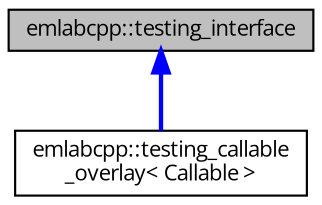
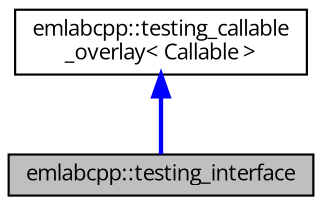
edge "emlabcpp::testing_callable _overlay< Callable >" -> "emlabcpp::testing_interface": reversed
